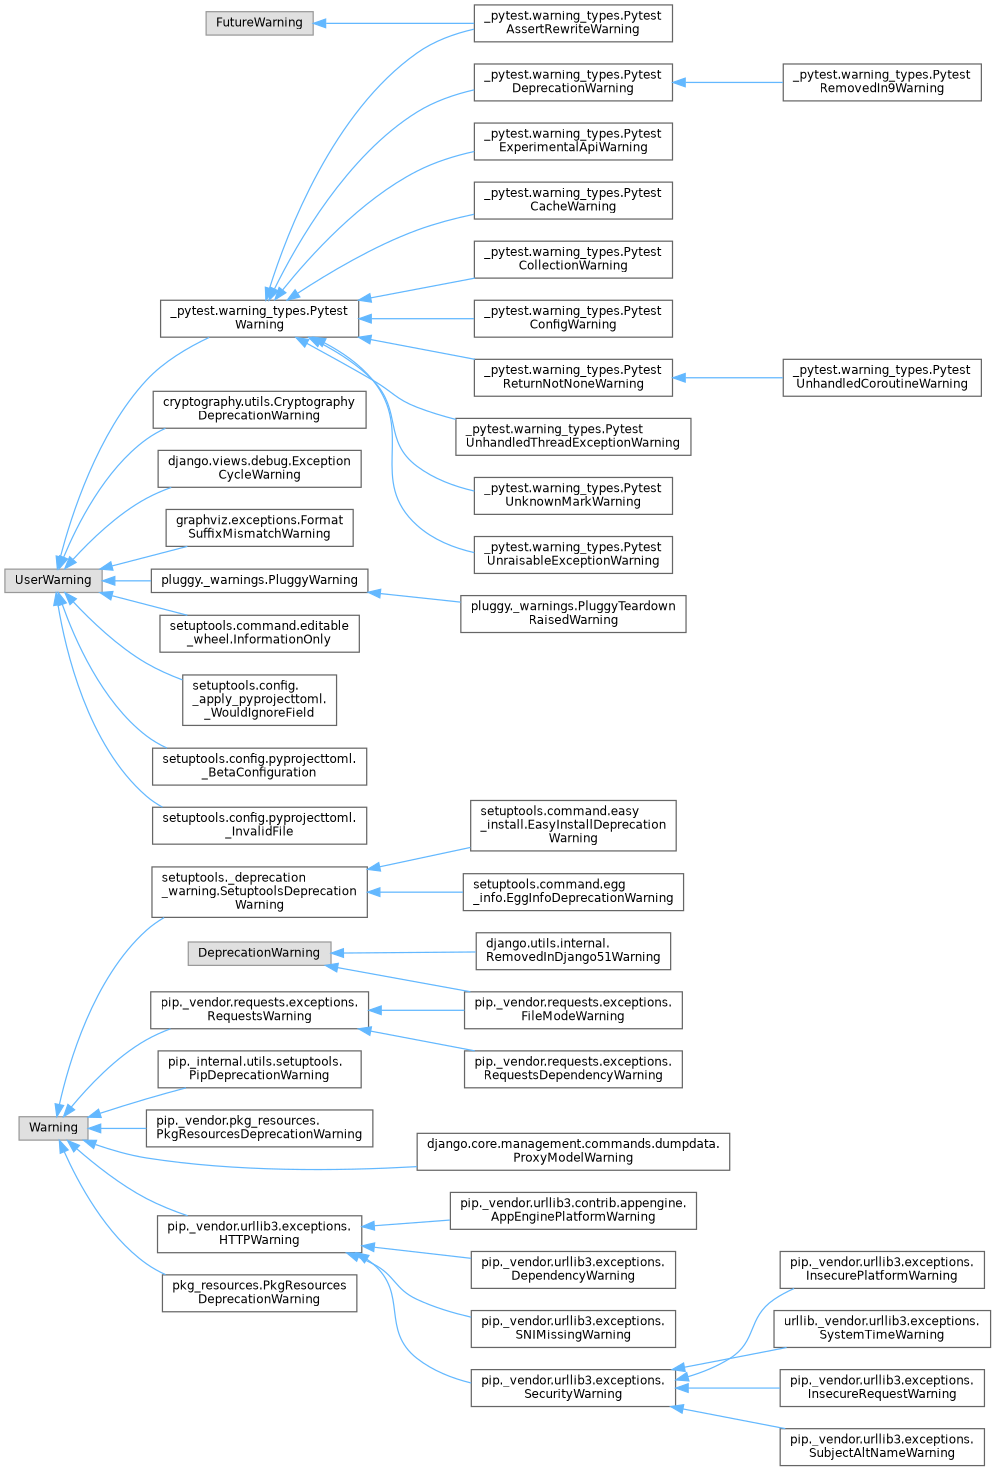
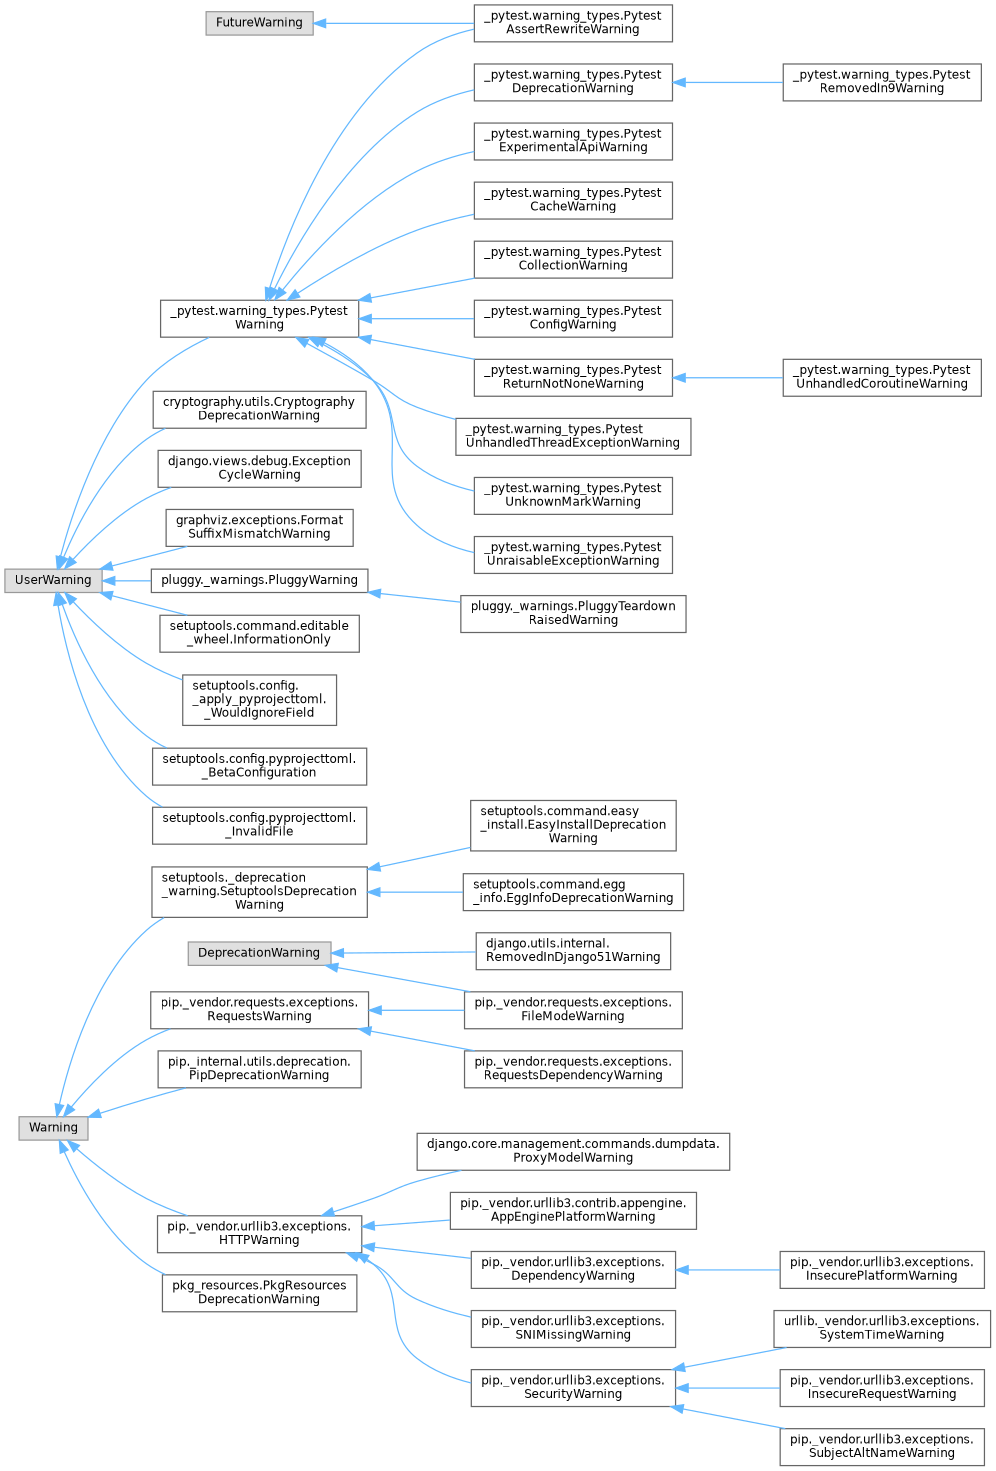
node "pip._internal.utils.setuptools. PipDeprecationWarning": label "pip._internal.utils.setuptools. PipDeprecationWarning" -> "pip._internal.utils.deprecation. PipDeprecationWarning"
node "pip._vendor.pkg_resources. PkgResourcesDeprecationWarning": removed
edge "django.core.management.commands.dumpdata. ProxyModelWarning" -> "Warning": now "django.core.management.commands.dumpdata. ProxyModelWarning" -> "pip._vendor.urllib3.exceptions. HTTPWarning"
edge "pip._vendor.urllib3.exceptions. InsecurePlatformWarning" -> "pip._vendor.urllib3.exceptions. SecurityWarning": now "pip._vendor.urllib3.exceptions. InsecurePlatformWarning" -> "pip._vendor.urllib3.exceptions. DependencyWarning"
